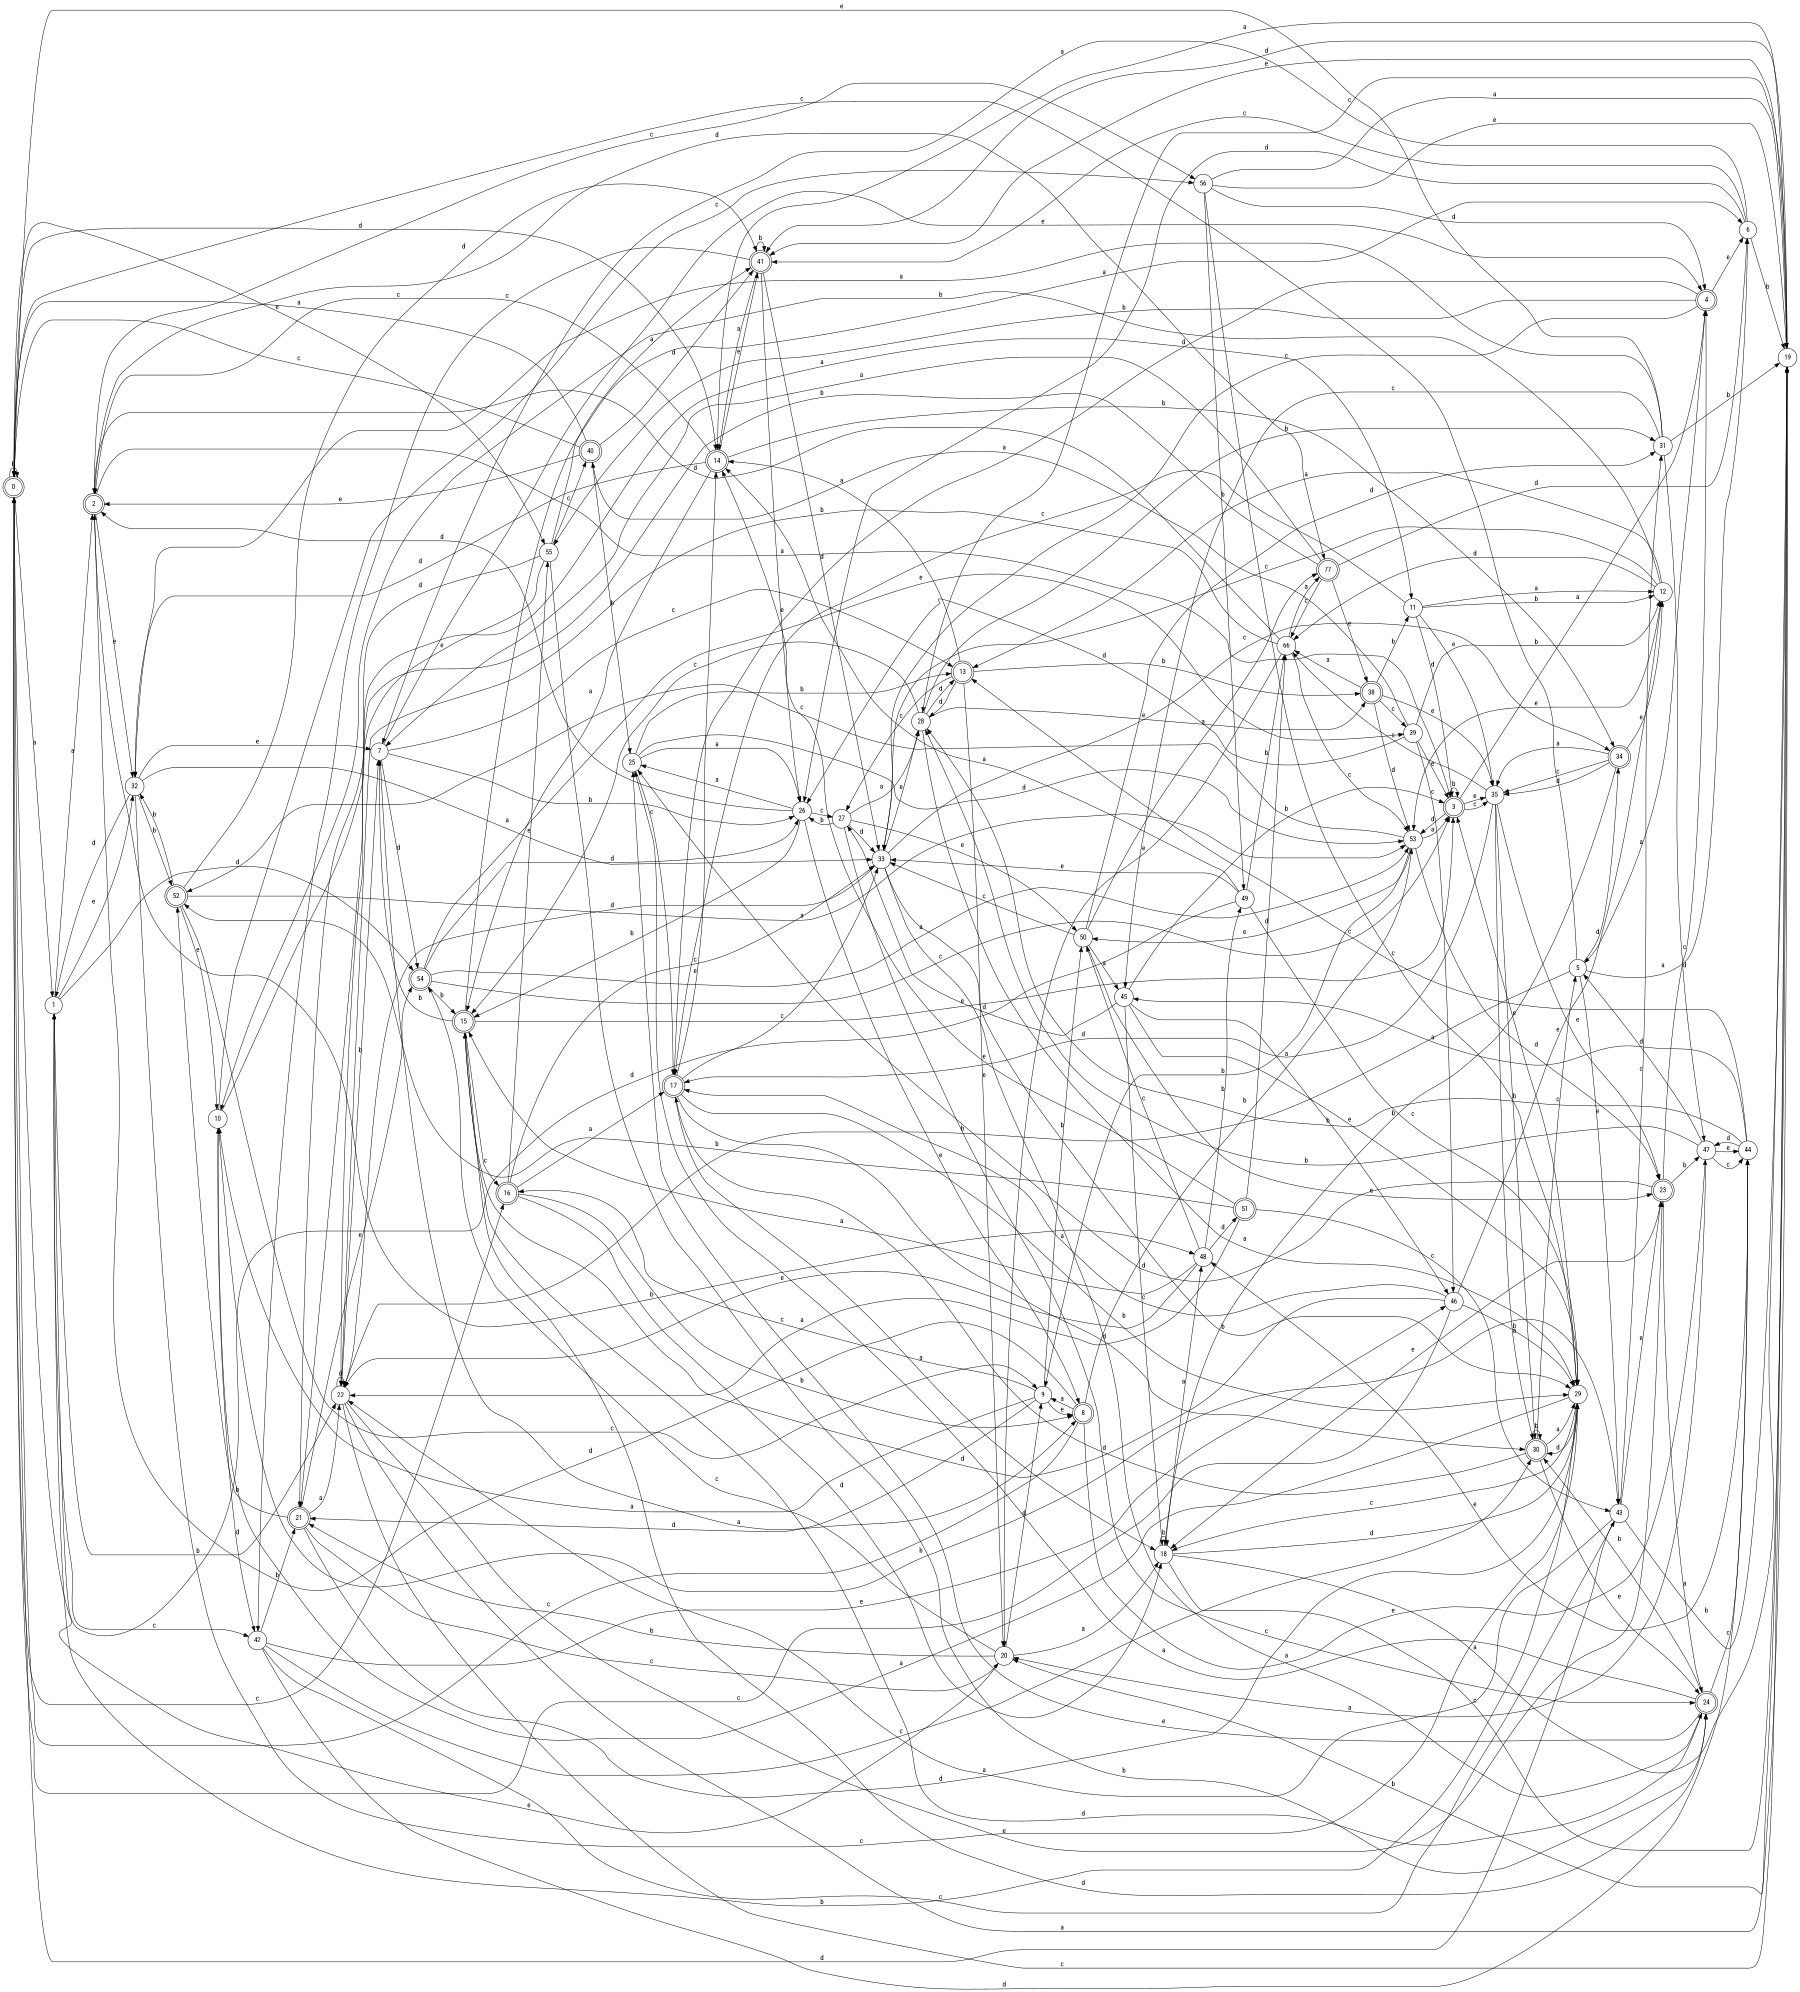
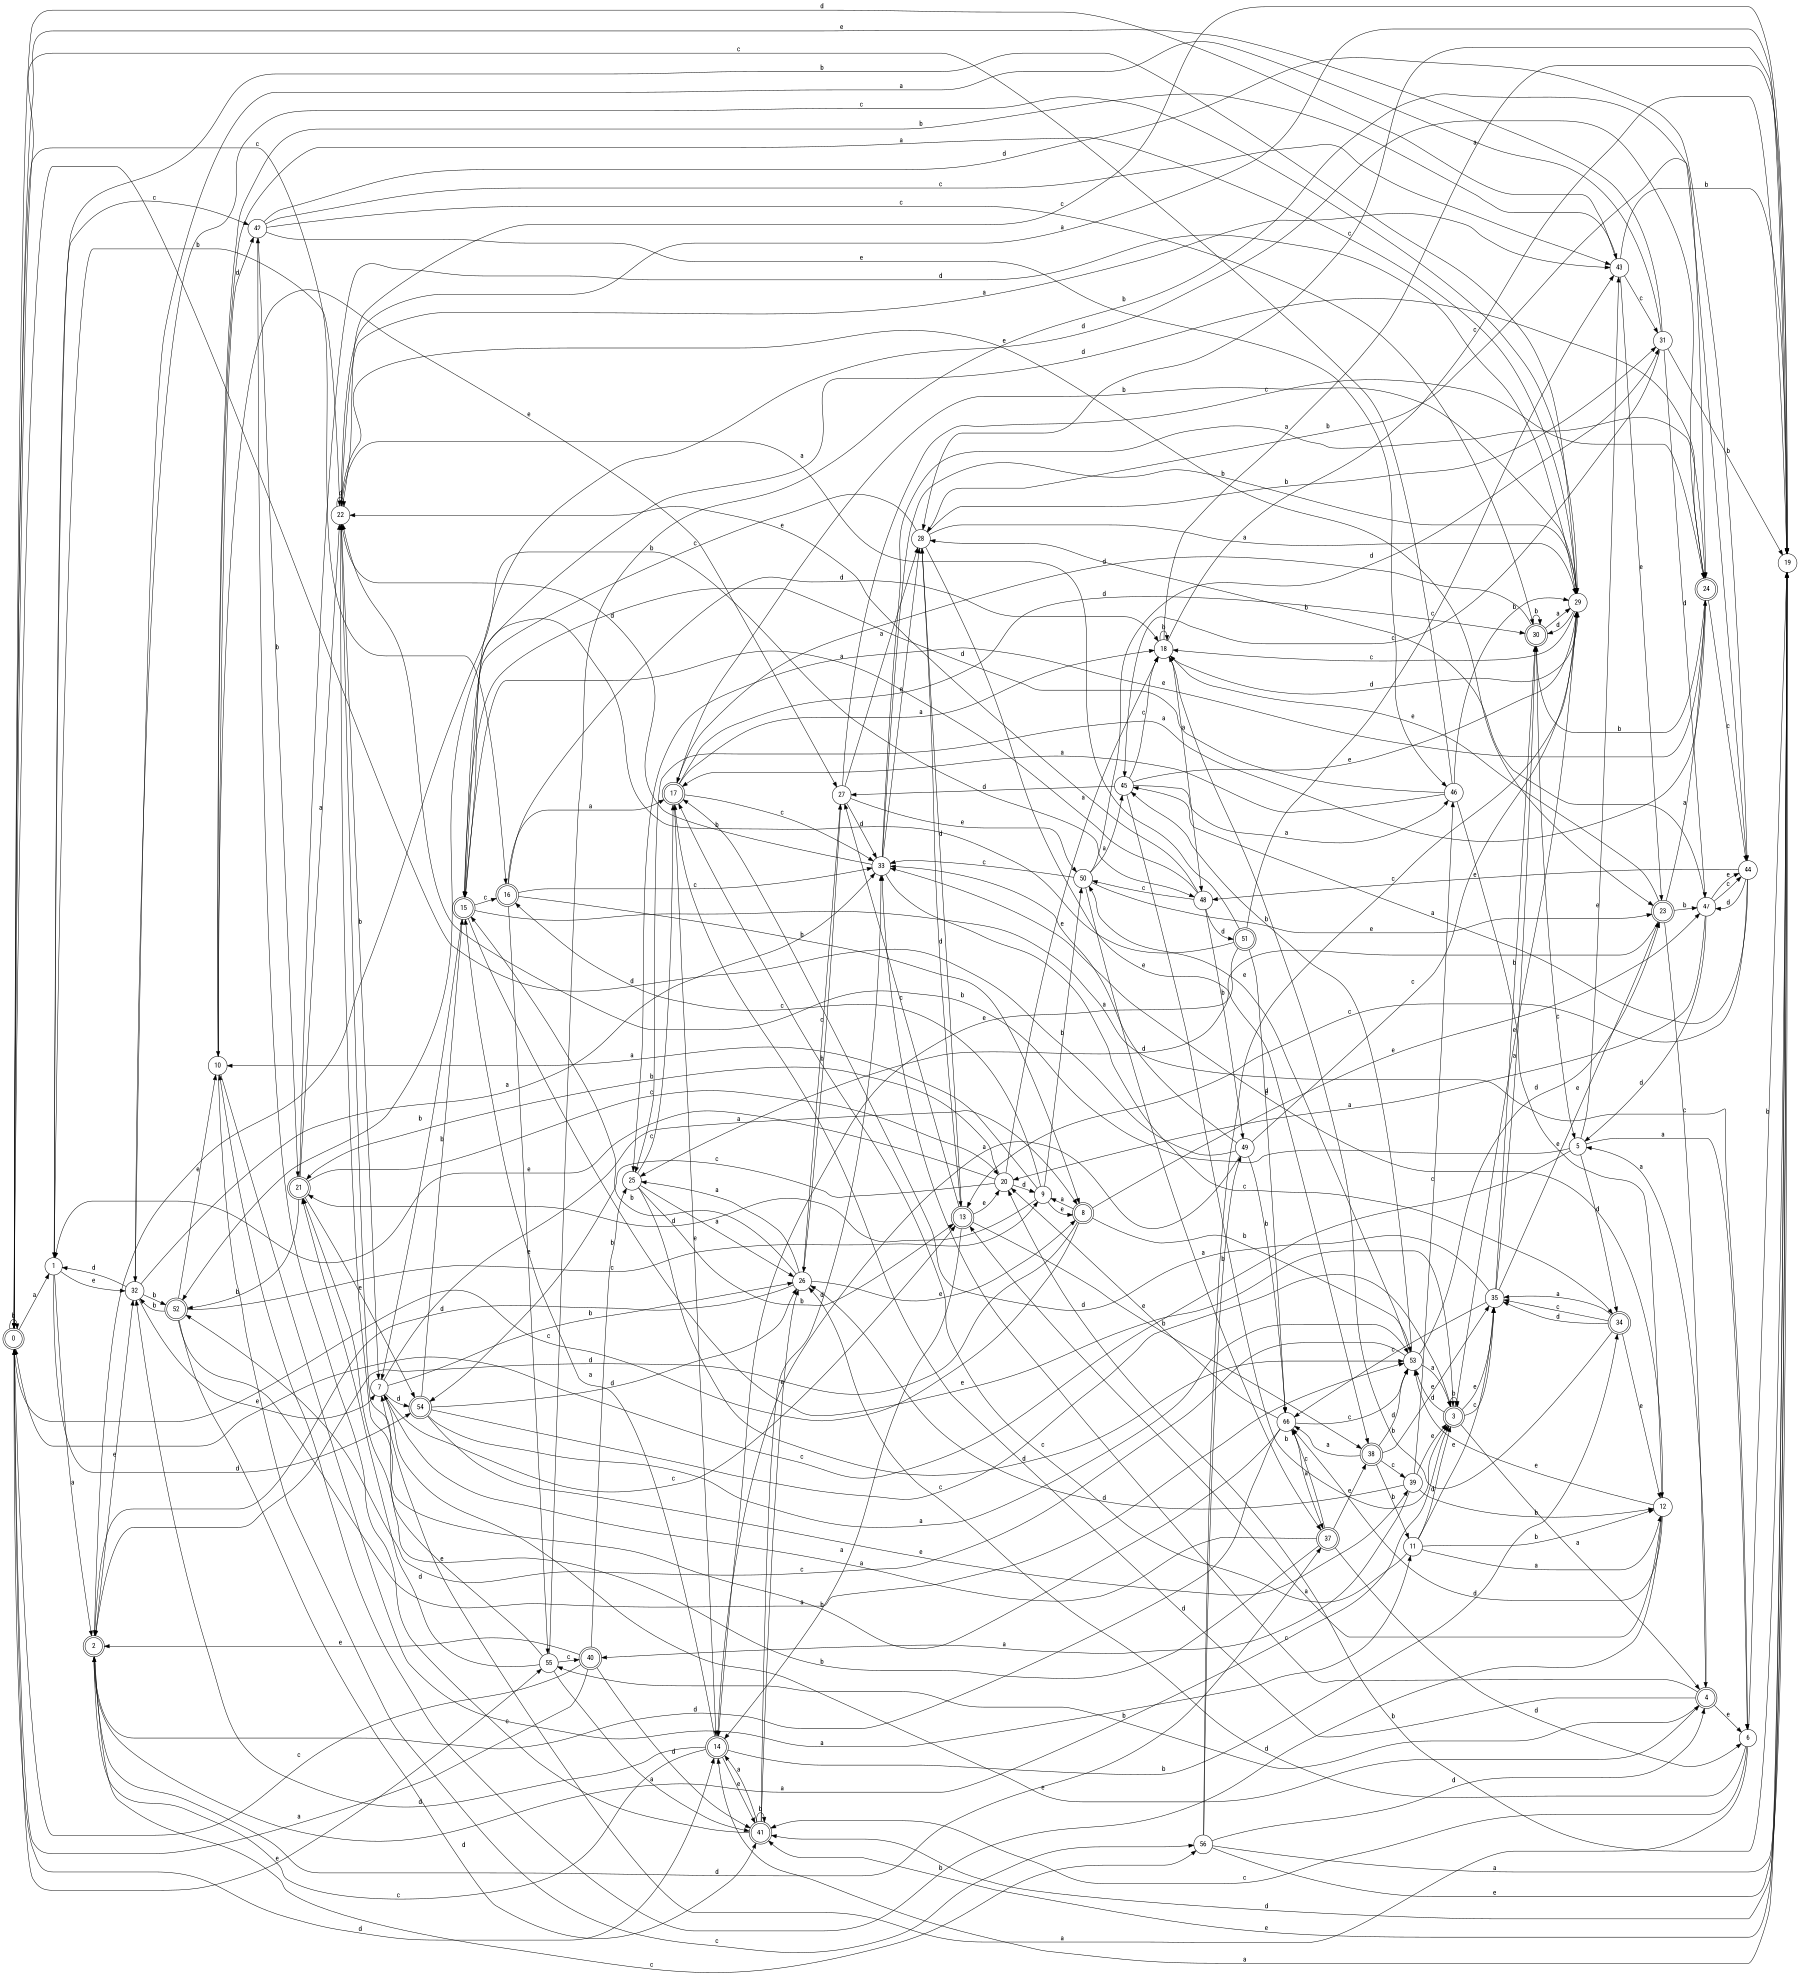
edge "10" -> "27": added, label "e"
node "77": label "77" -> "37"
edge "53" -> "9": now "53" -> "45"
edge "30" -> "24": removed, label "e"
edge "43" -> "22": reversed
